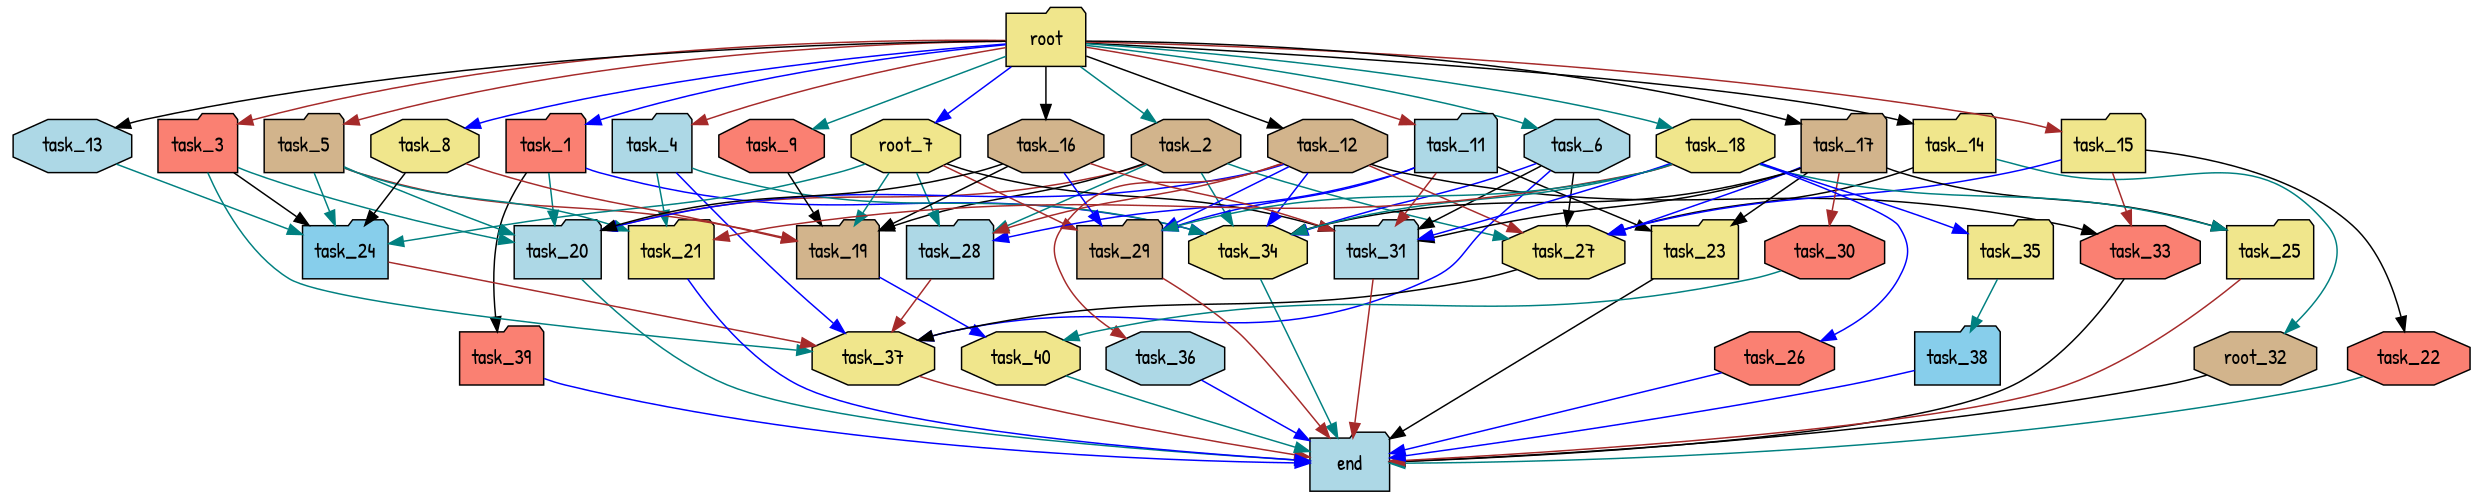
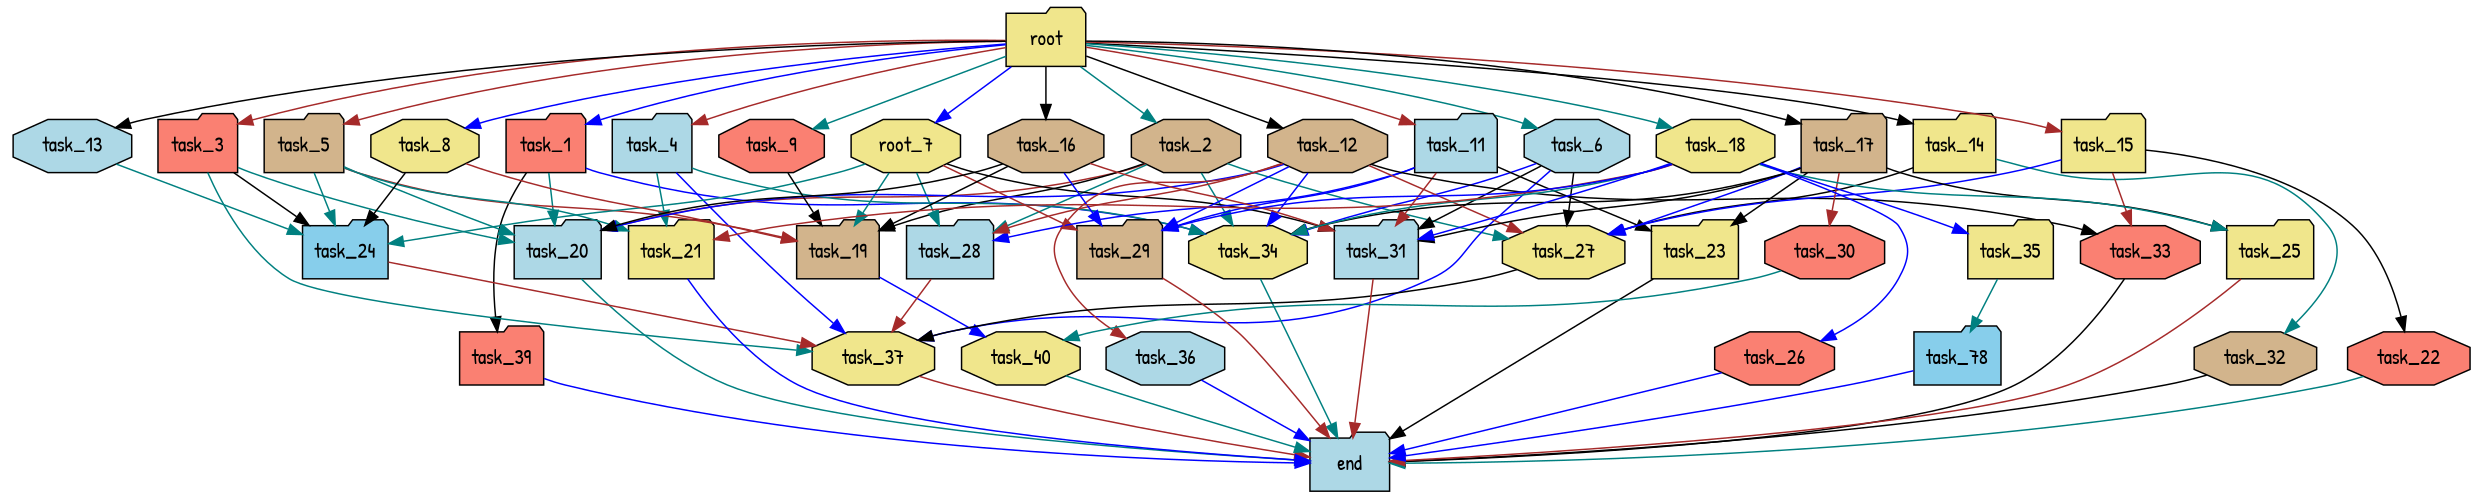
edge "task_18" -> "task_29": color teal -> blue
node "task_38": label "task_38" -> "task_78"
node "root_32": label "root_32" -> "task_32"
